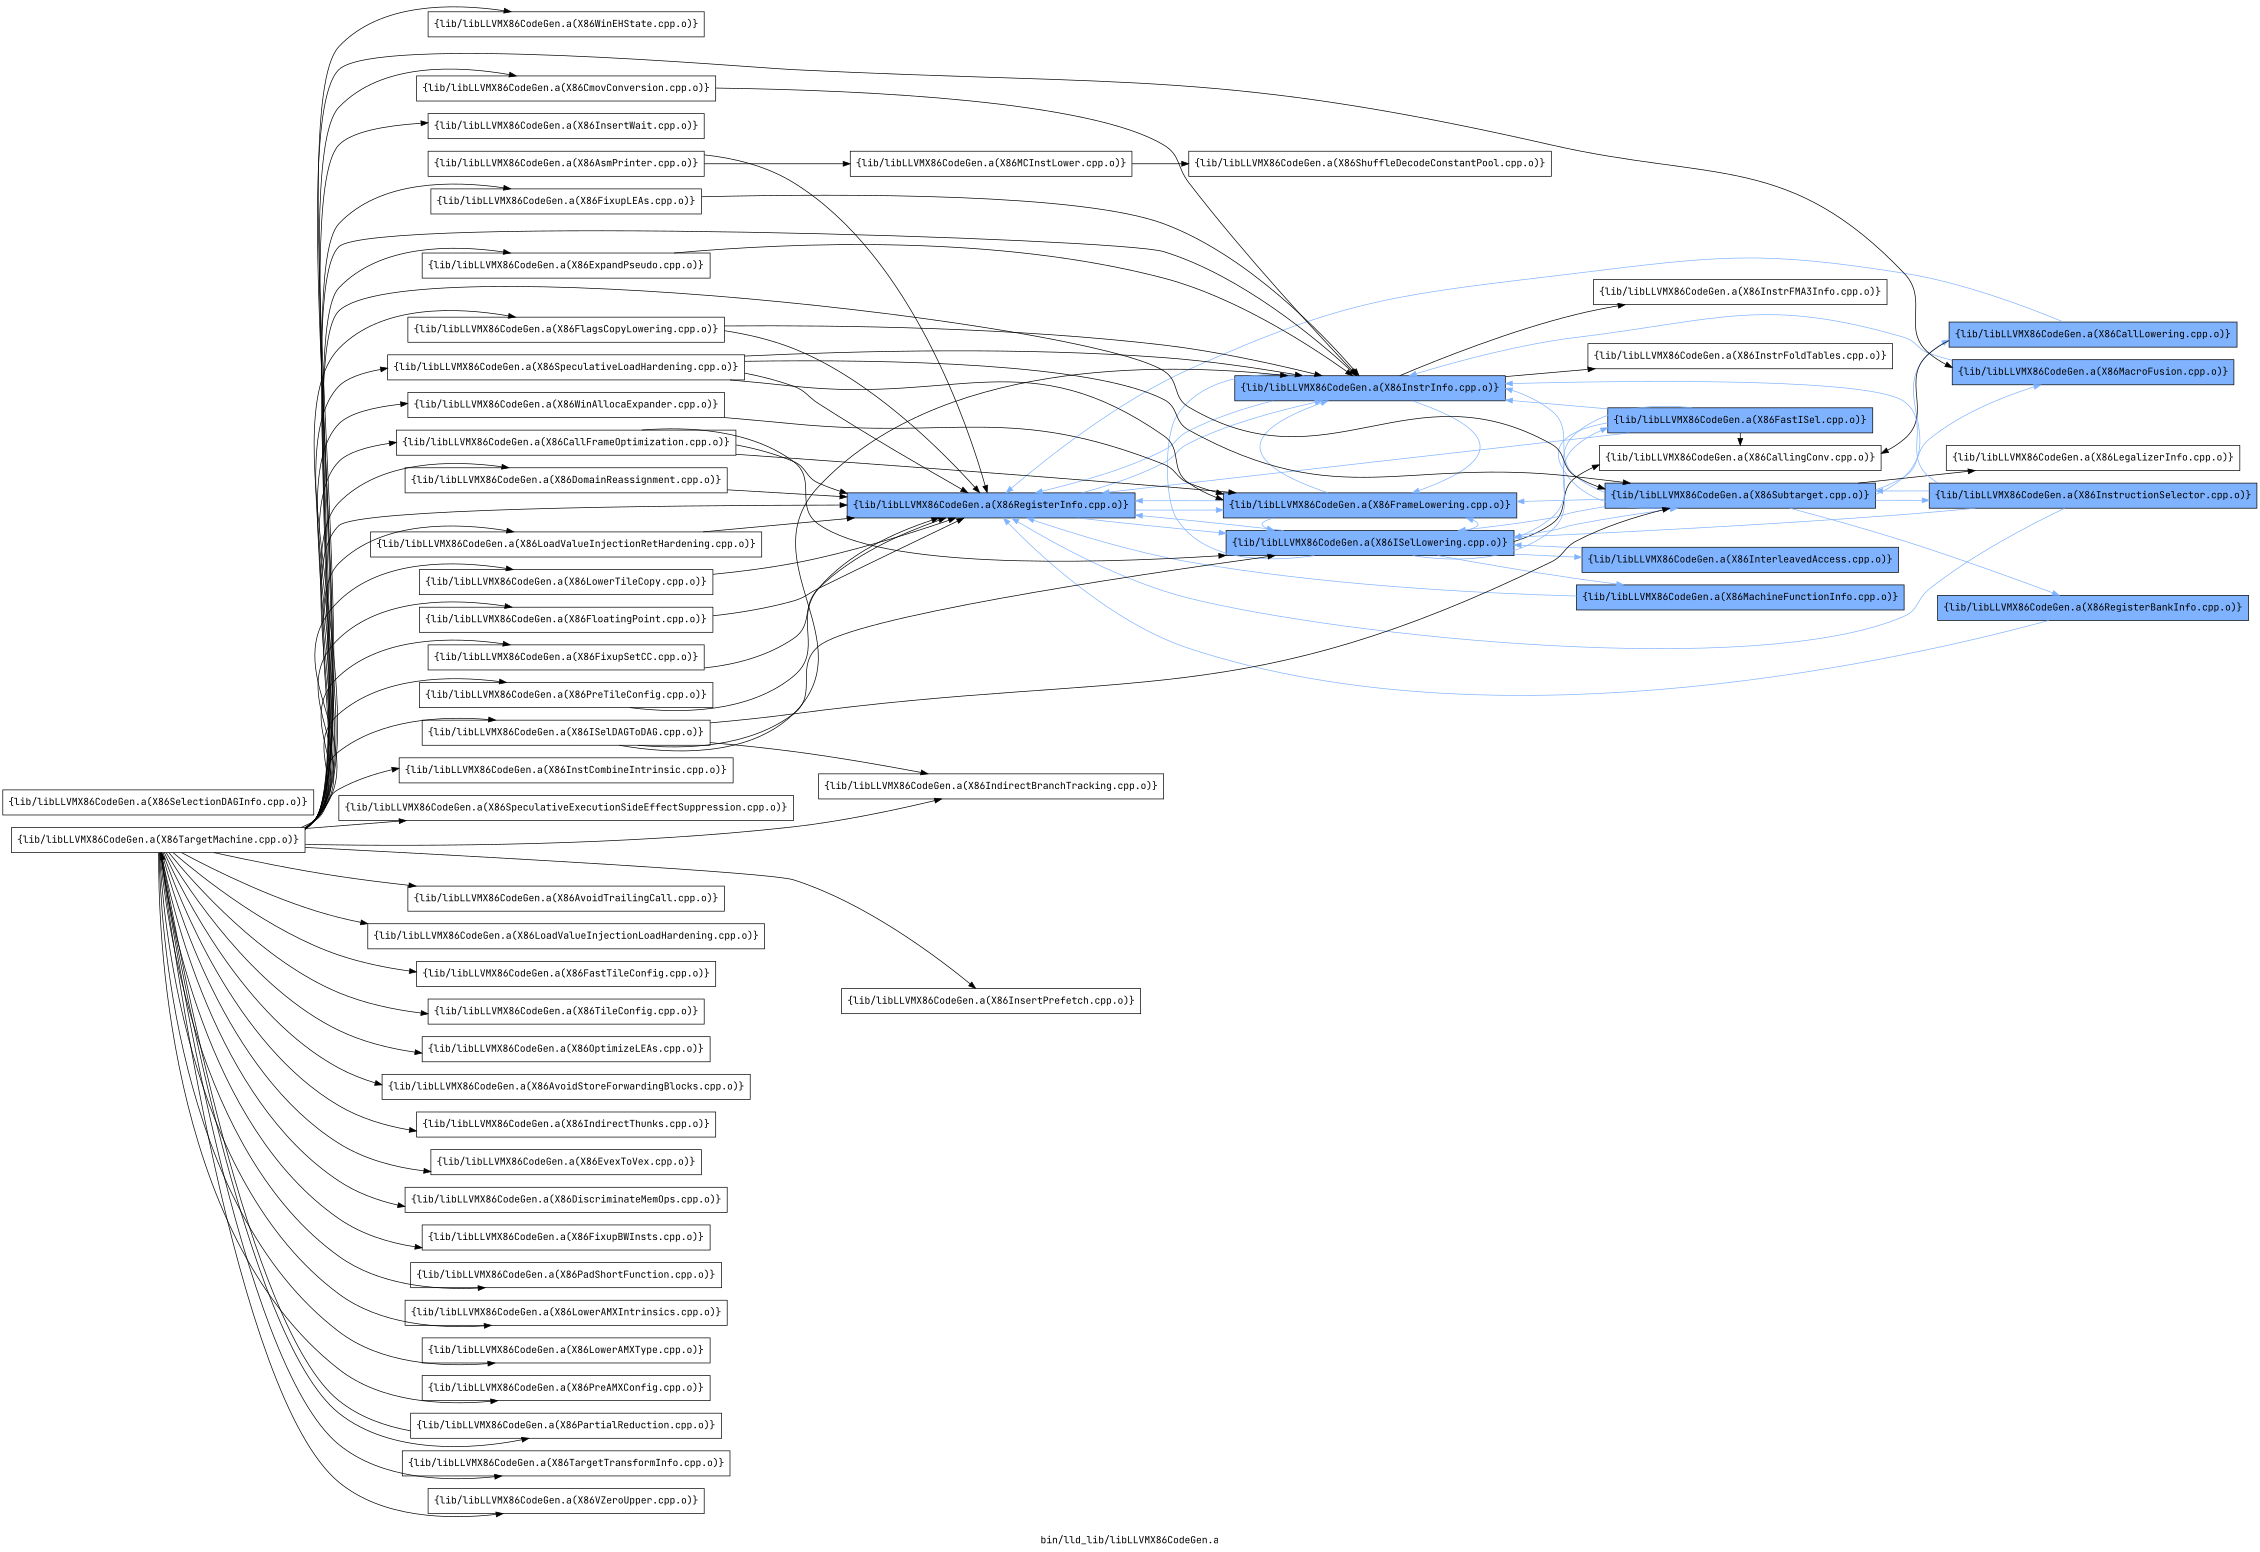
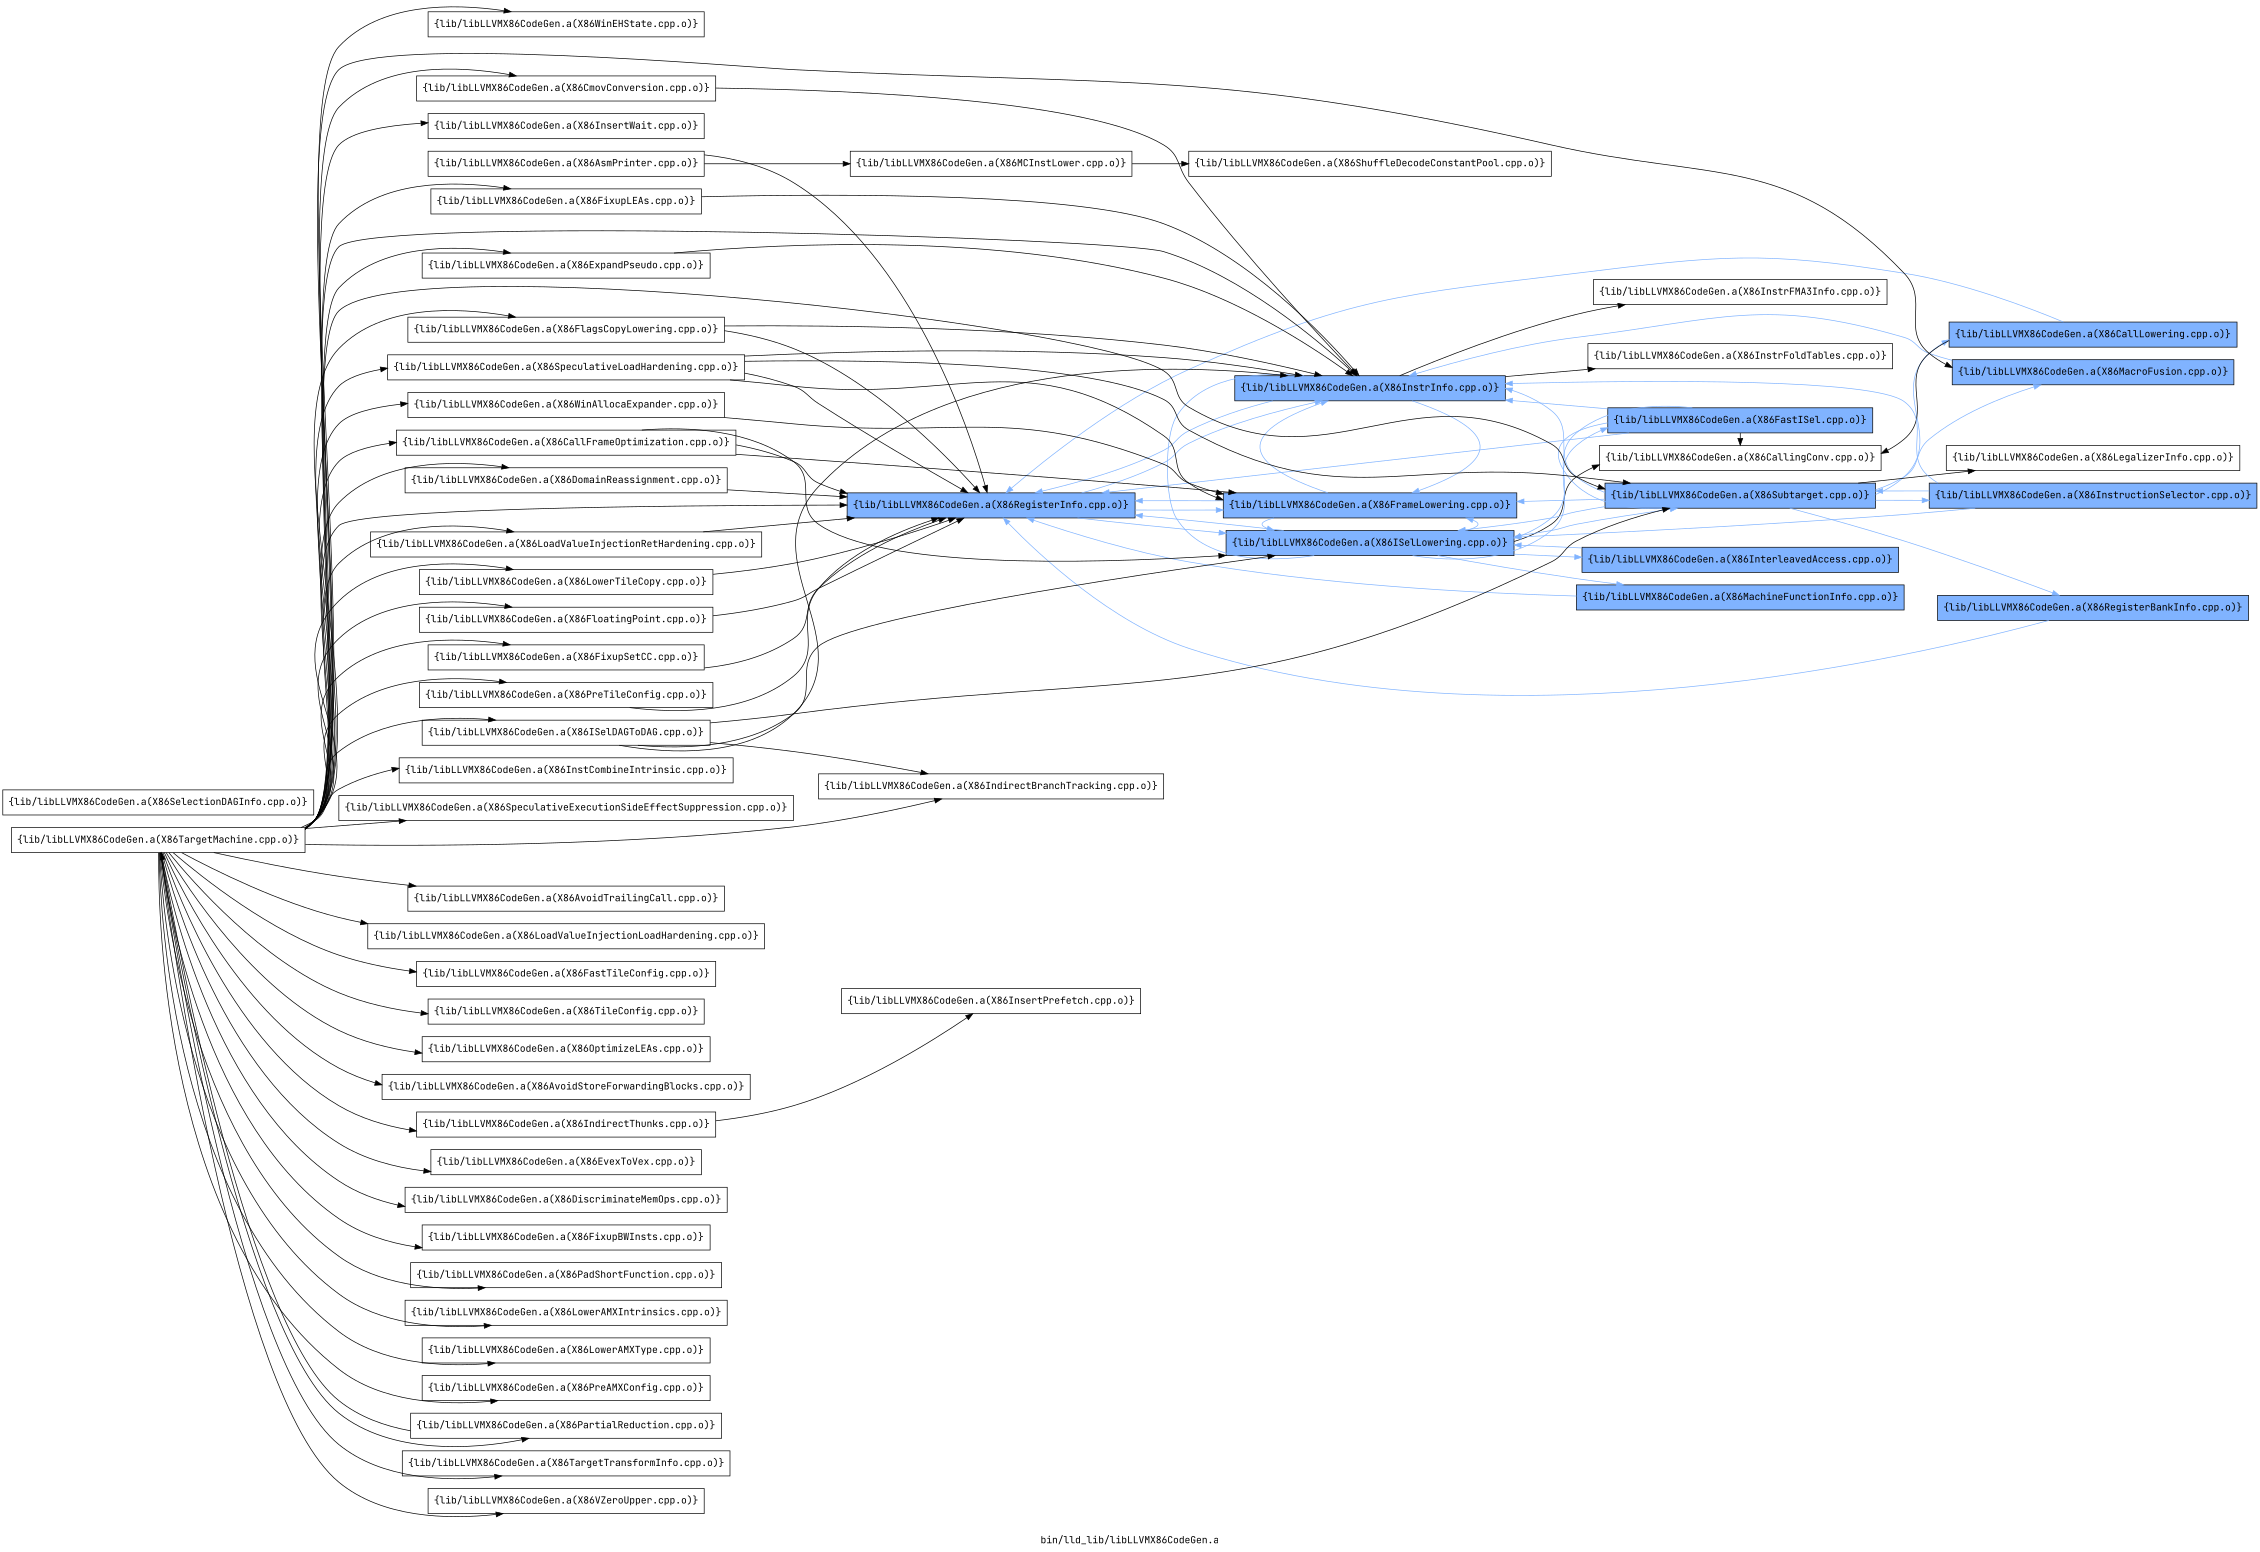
edge "{lib/libLLVMX86CodeGen.a(X86InstructionSelector.cpp.o)}" -> "{lib/libLLVMX86CodeGen.a(X86RegisterInfo.cpp.o)}": removed
edge "{lib/libLLVMX86CodeGen.a(X86TargetMachine.cpp.o)}" -> "{lib/libLLVMX86CodeGen.a(X86InsertPrefetch.cpp.o)}": now "{lib/libLLVMX86CodeGen.a(X86IndirectThunks.cpp.o)}" -> "{lib/libLLVMX86CodeGen.a(X86InsertPrefetch.cpp.o)}"
